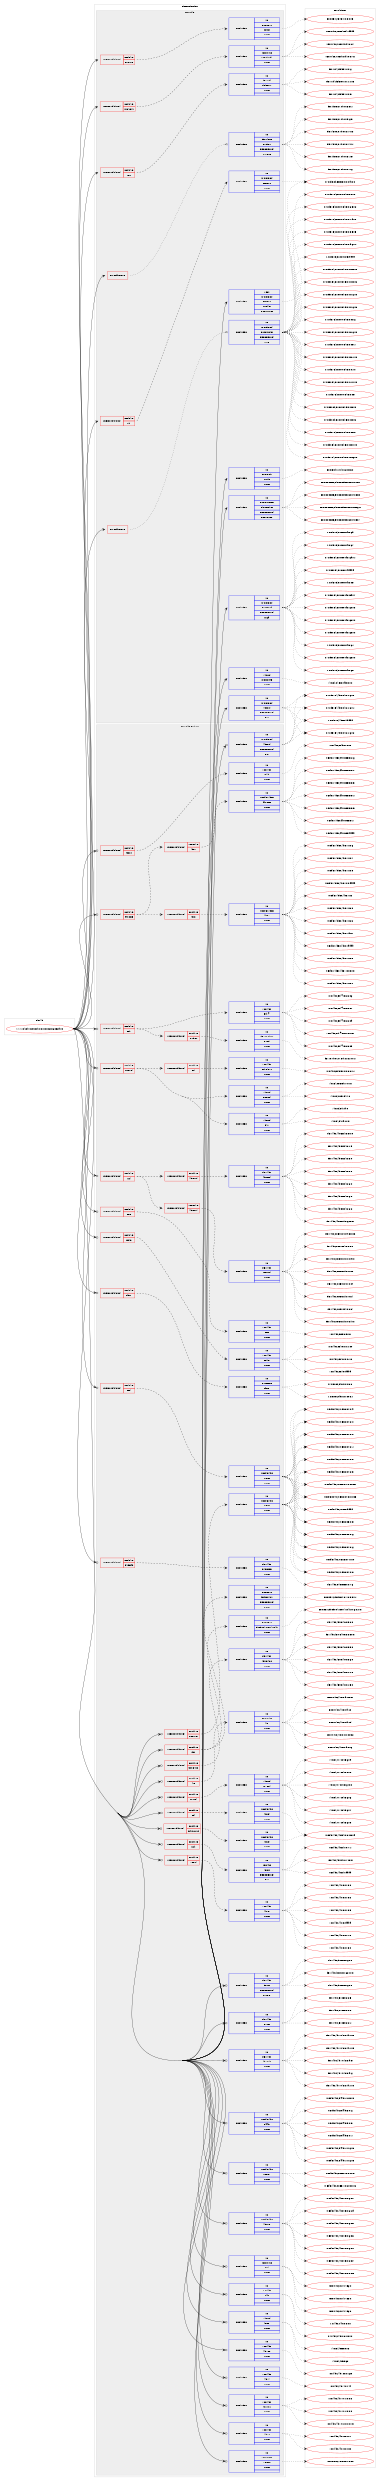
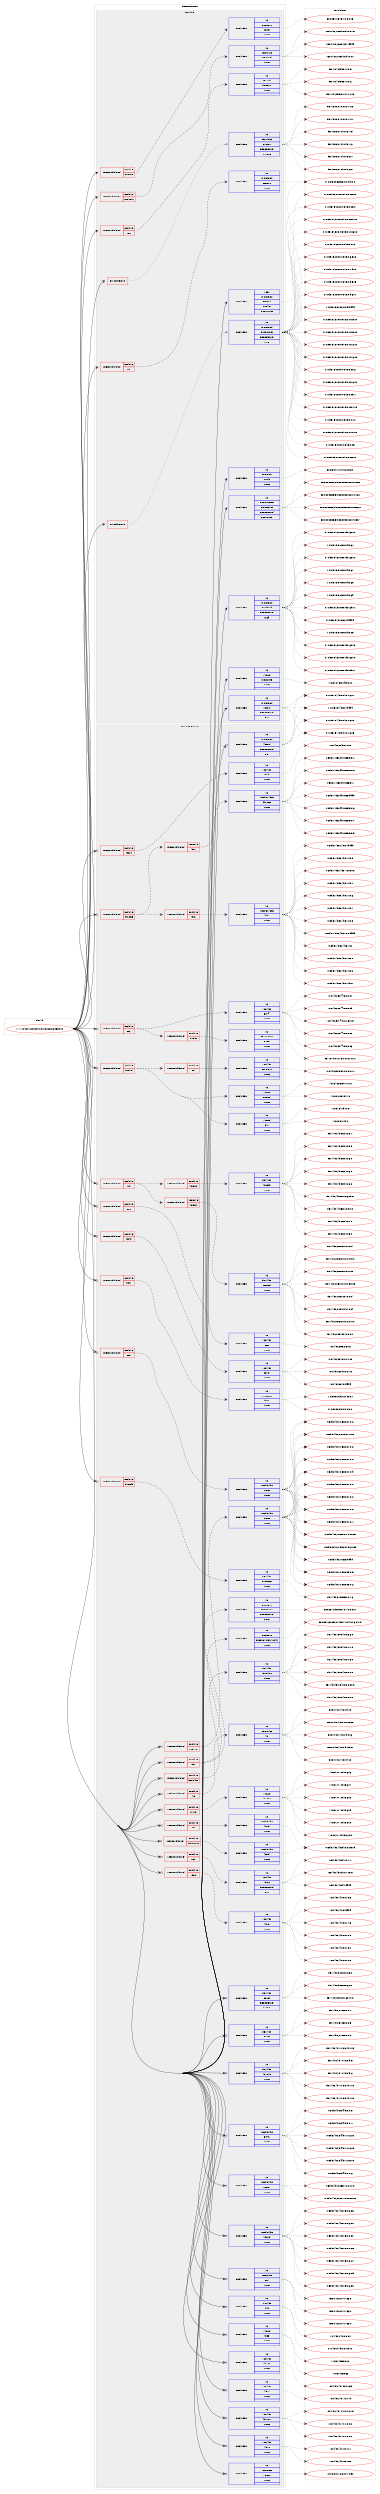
node "dev-libs/libressl-2.5.4": added
